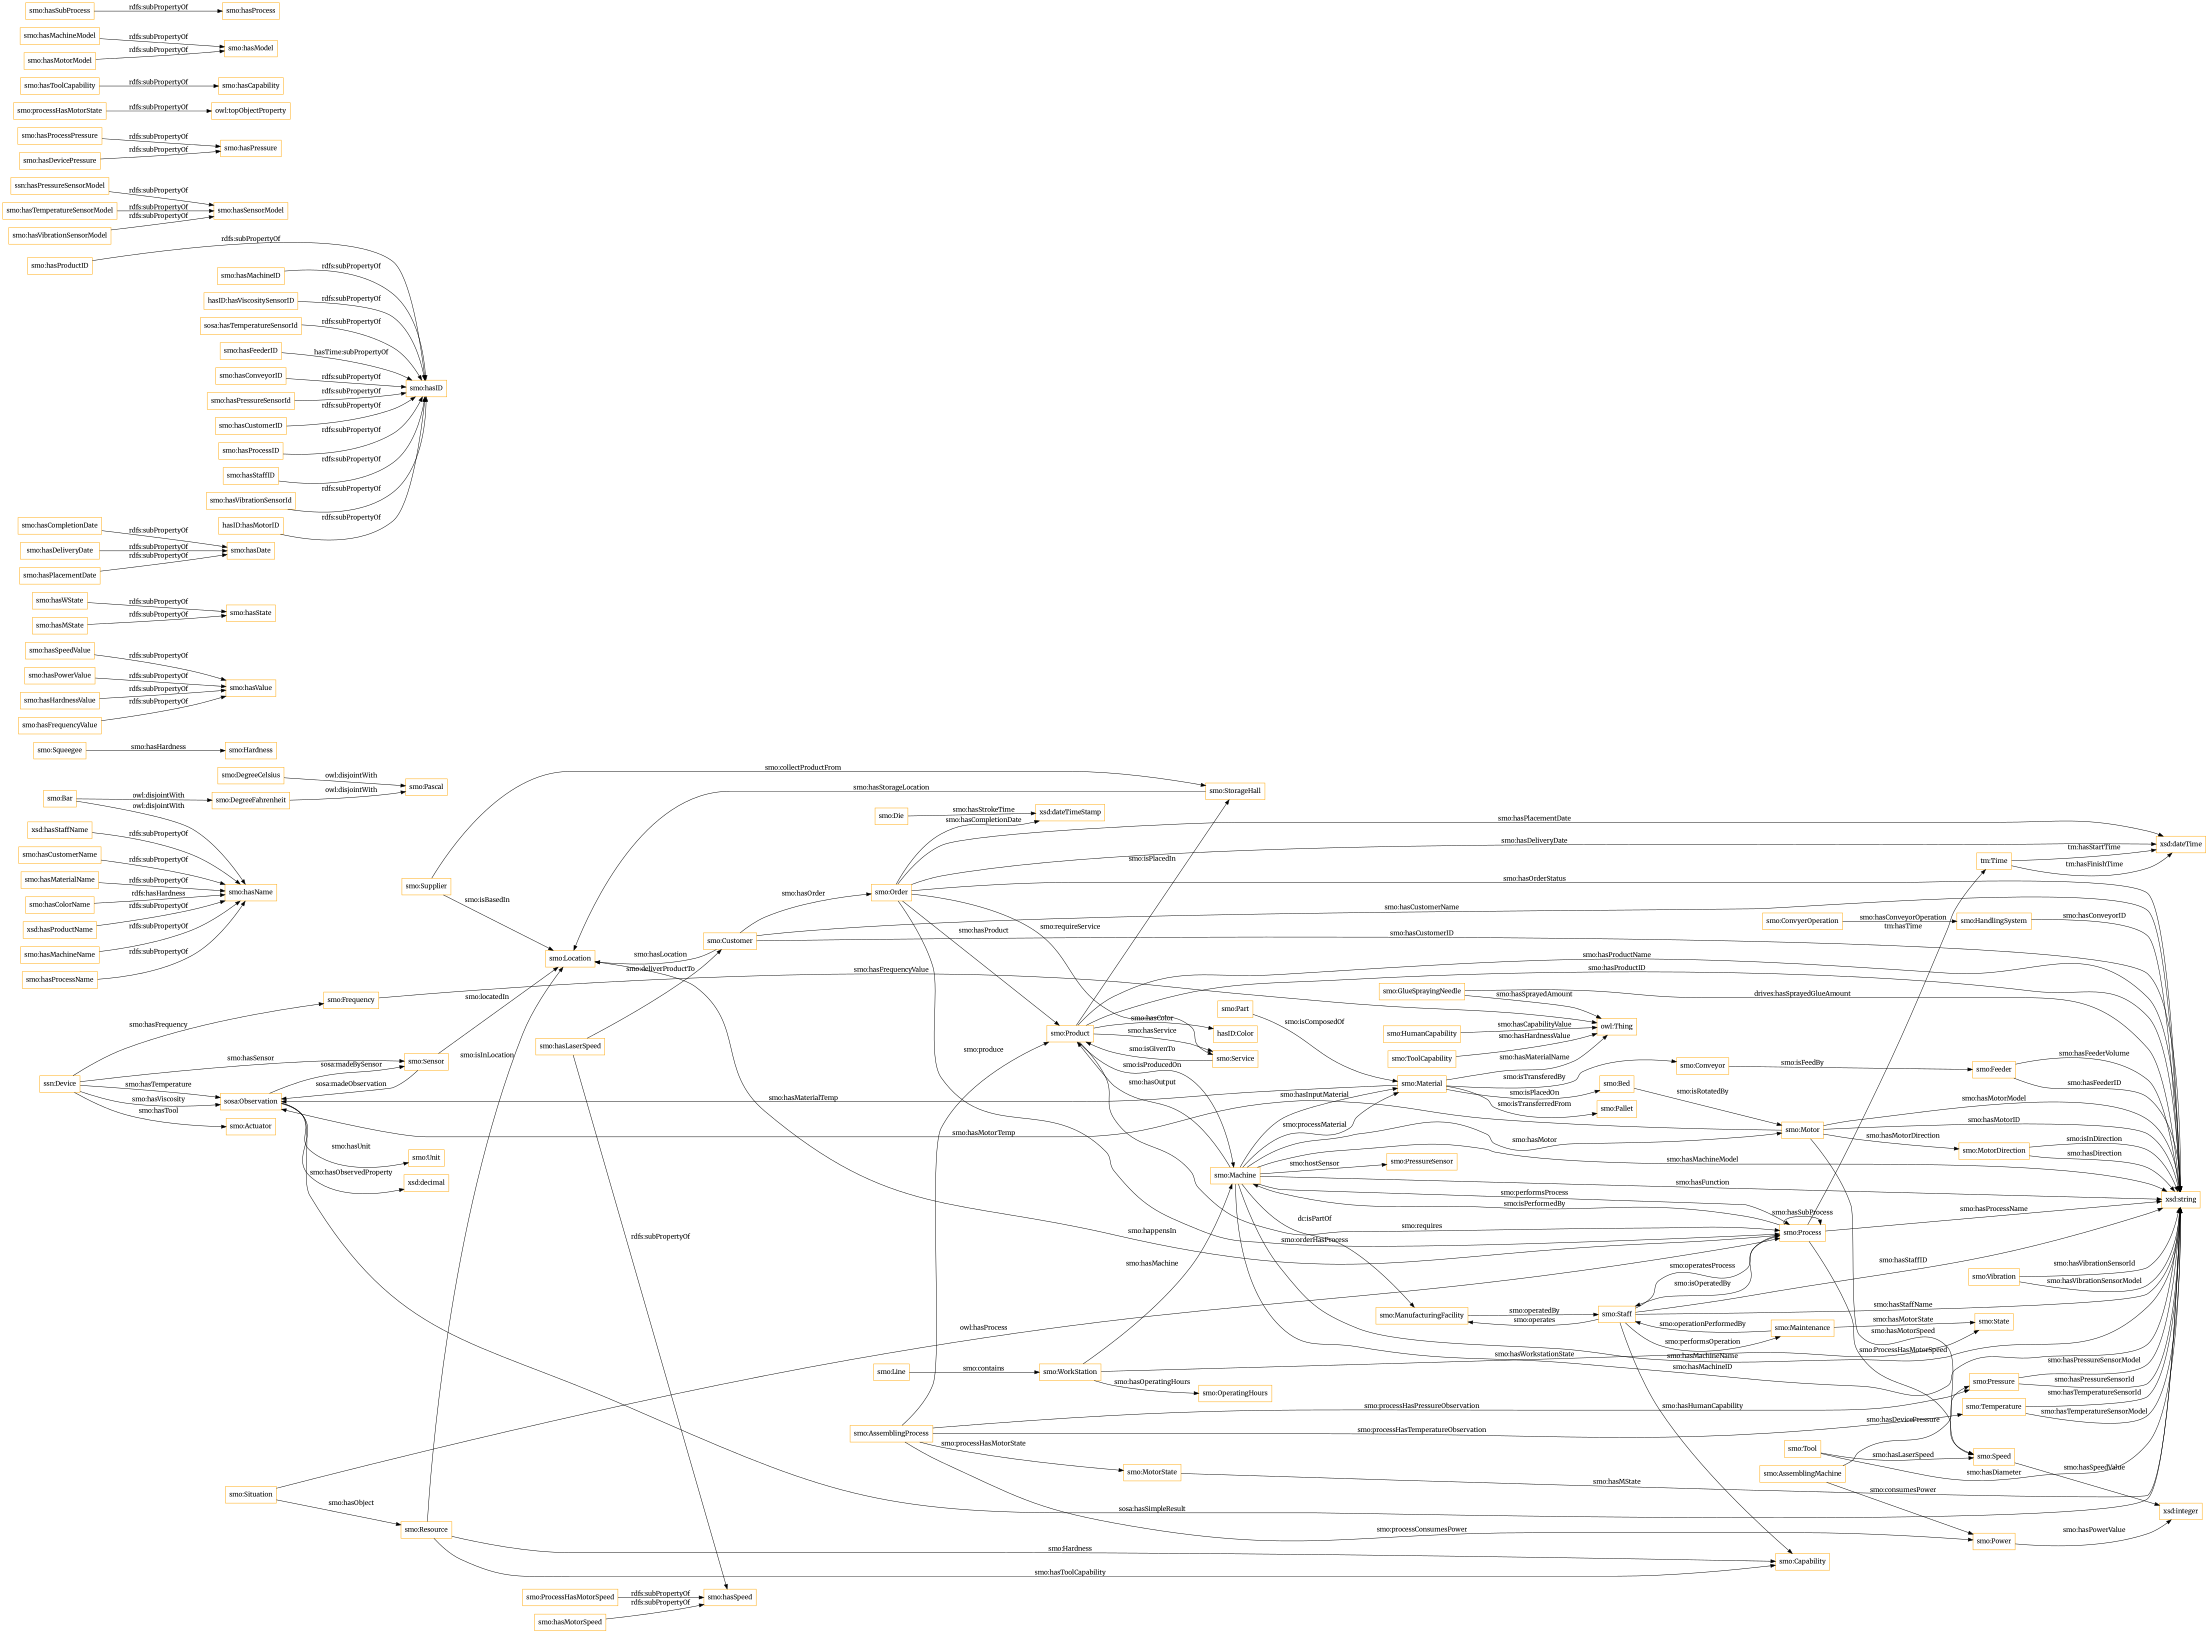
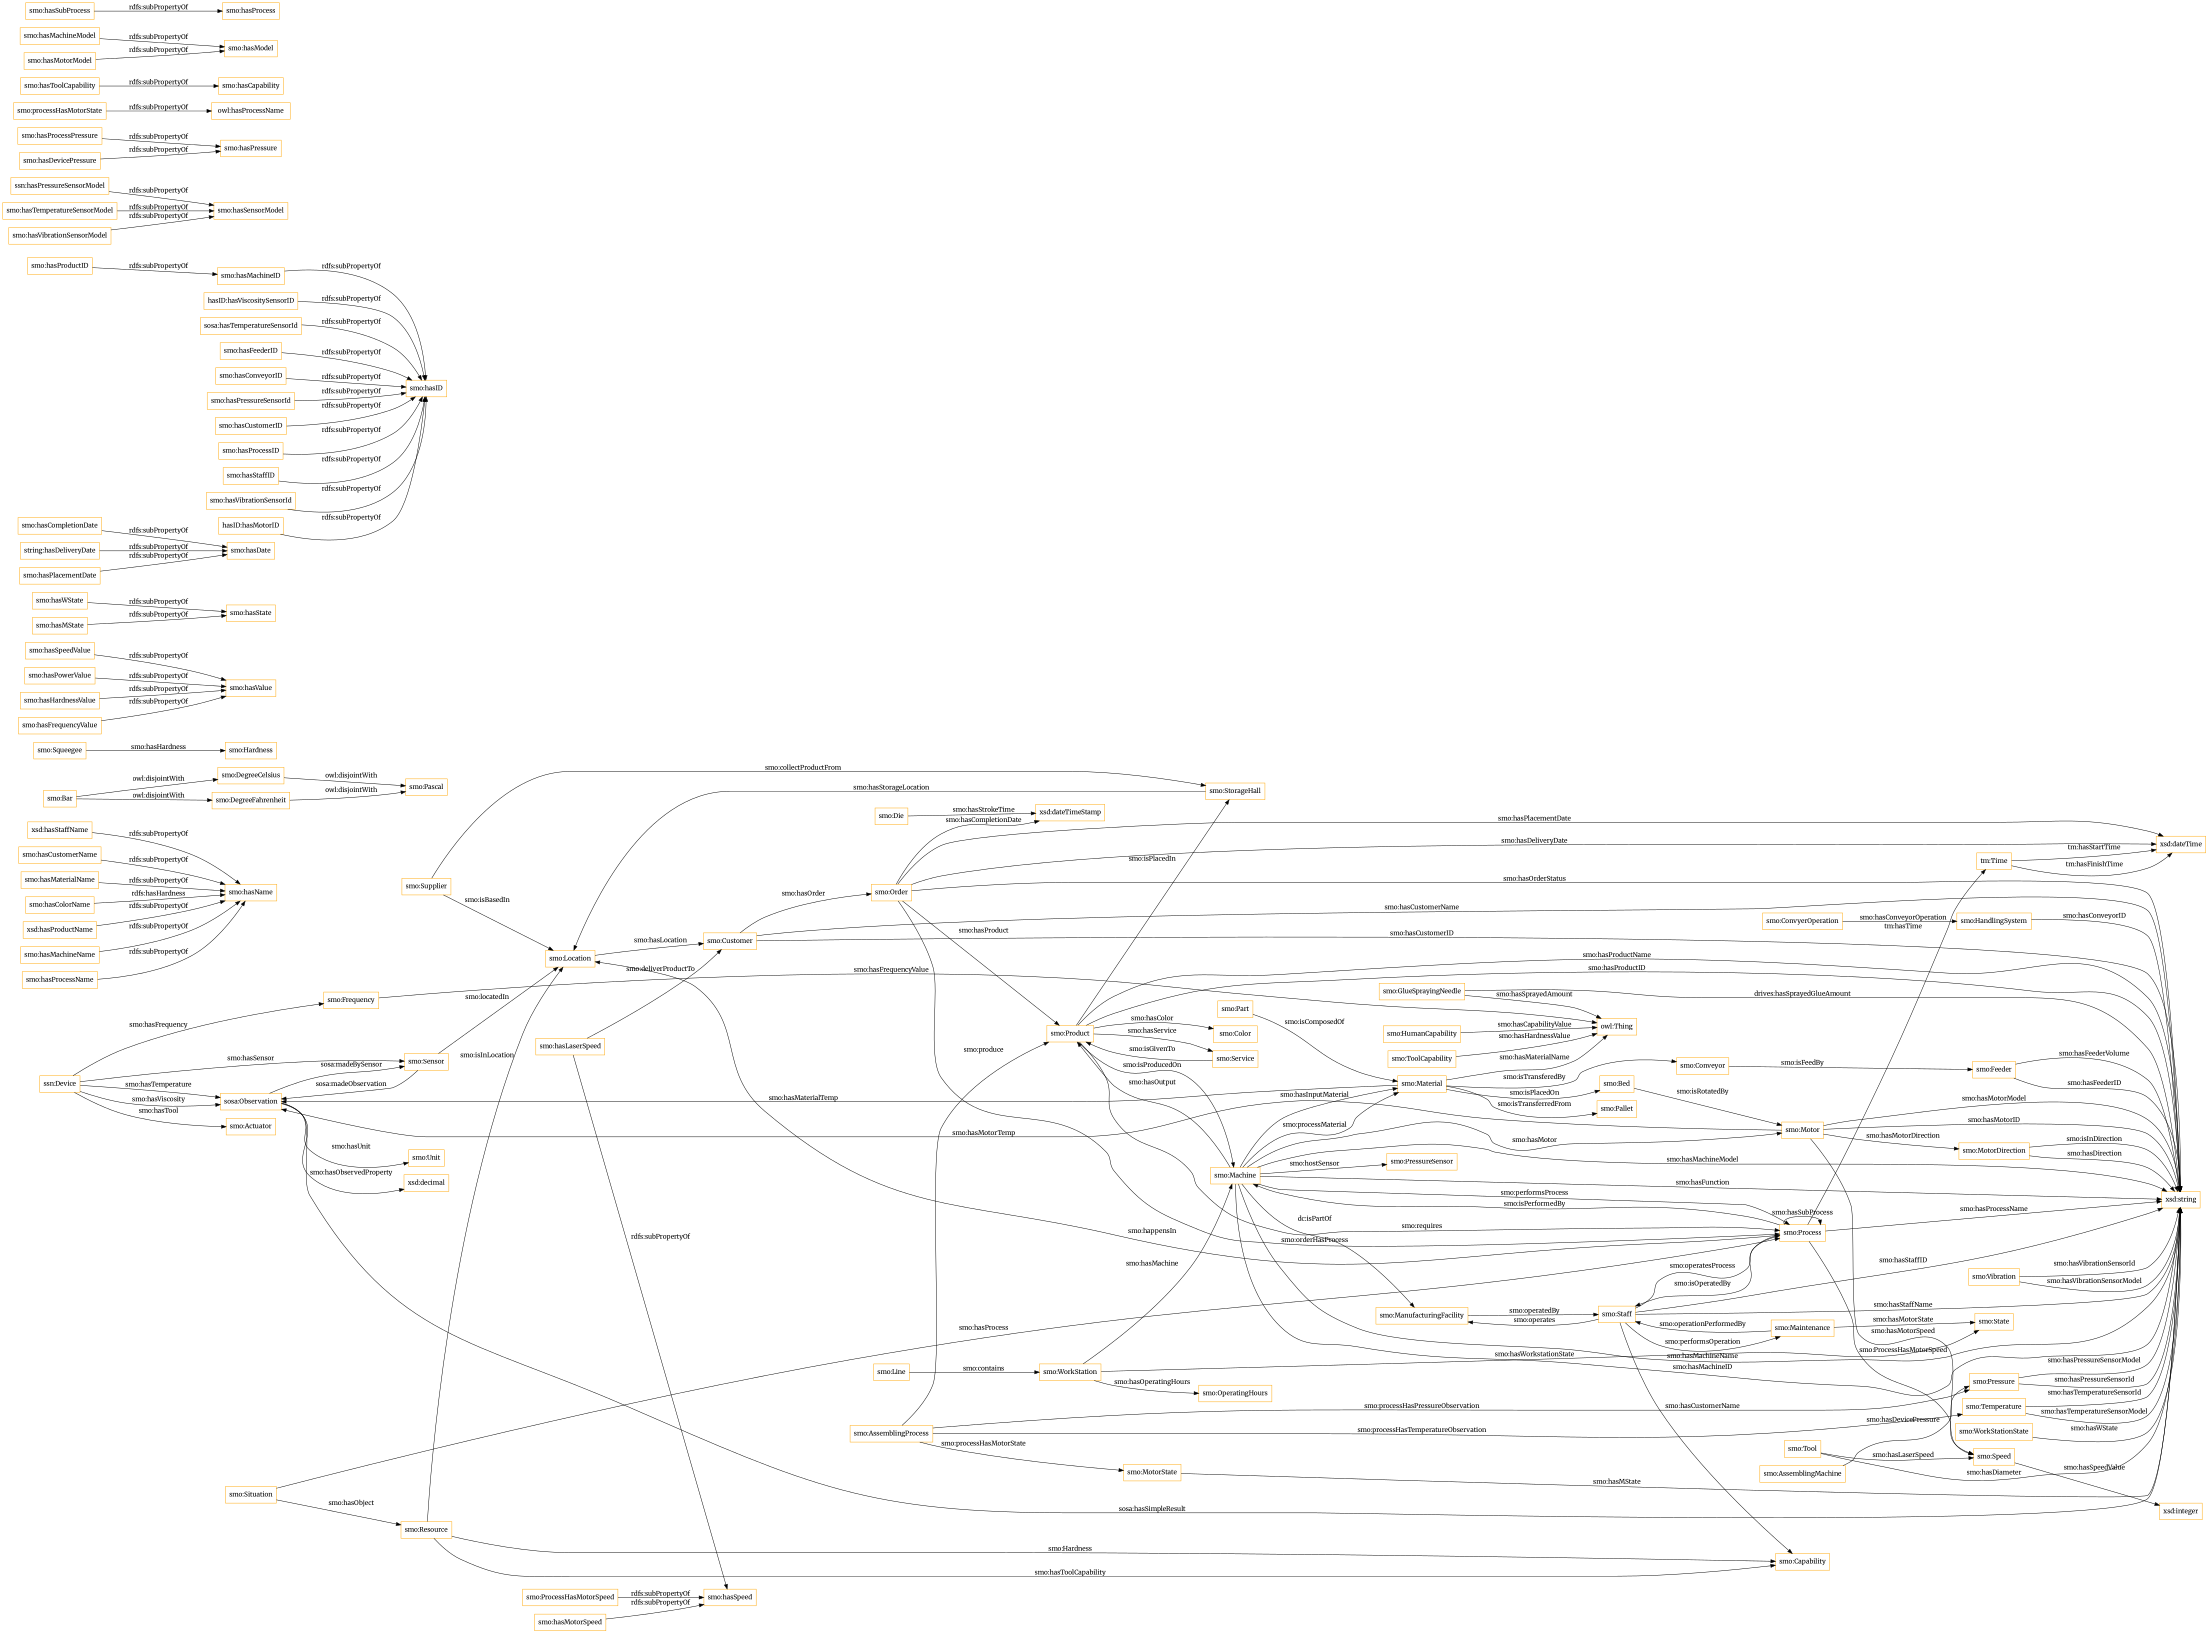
node "owl:topObjectProperty": label "owl:topObjectProperty" -> "owl:hasProcessName"
edge "smo:hasProductID" -> "smo:hasID": now "smo:hasProductID" -> "smo:hasMachineID"
edge "smo:hasFeederID" -> "smo:hasID": label "hasTime:subPropertyOf" -> "rdfs:subPropertyOf"
node "smo:hasDeliveryDate": label "smo:hasDeliveryDate" -> "string:hasDeliveryDate"
edge "smo:Bar" -> "smo:hasName": now "smo:Bar" -> "smo:DegreeCelsius"
edge "smo:Customer" -> "smo:Location": reversed
edge "smo:Order" -> "smo:Service": removed, label "smo:requireService"
node "hasID:Color": label "hasID:Color" -> "smo:Color"
edge "smo:Situation" -> "smo:Process": label "owl:hasProcess" -> "smo:hasProcess"
edge "smo:Staff" -> "smo:Capability": label "smo:hasHumanCapability" -> "smo:hasCustomerName"
node "smo:WorkStationState": added
node "smo:Power": removed
